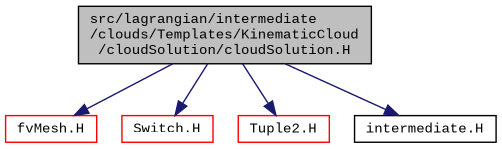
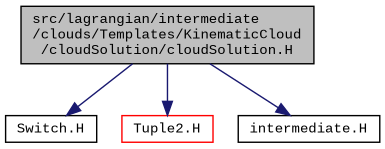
node "fvMesh.H": removed
node "Switch.H": color red -> black
